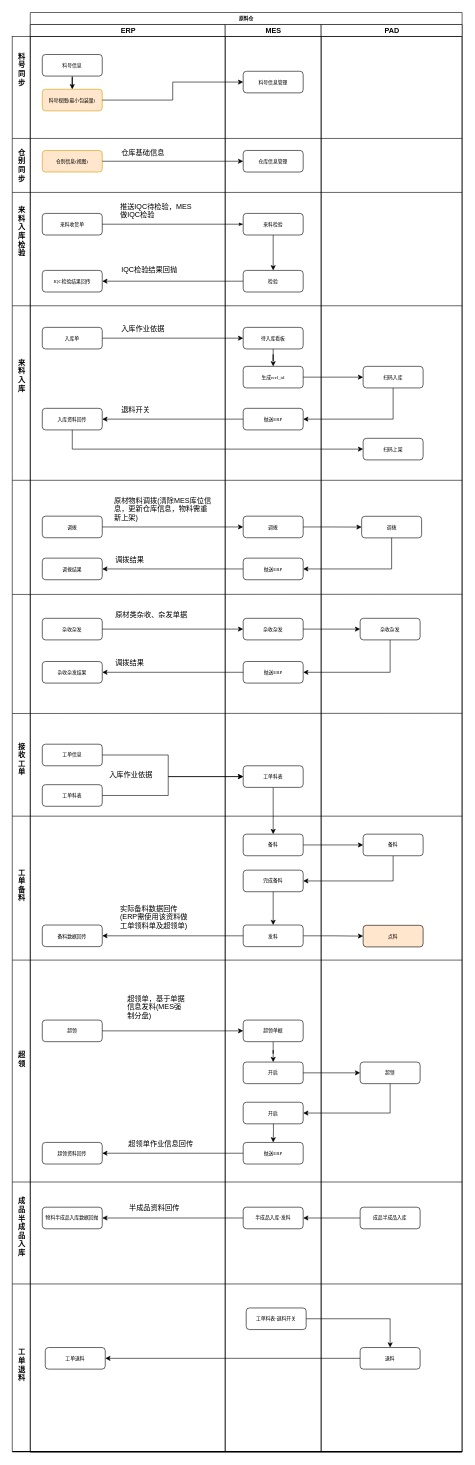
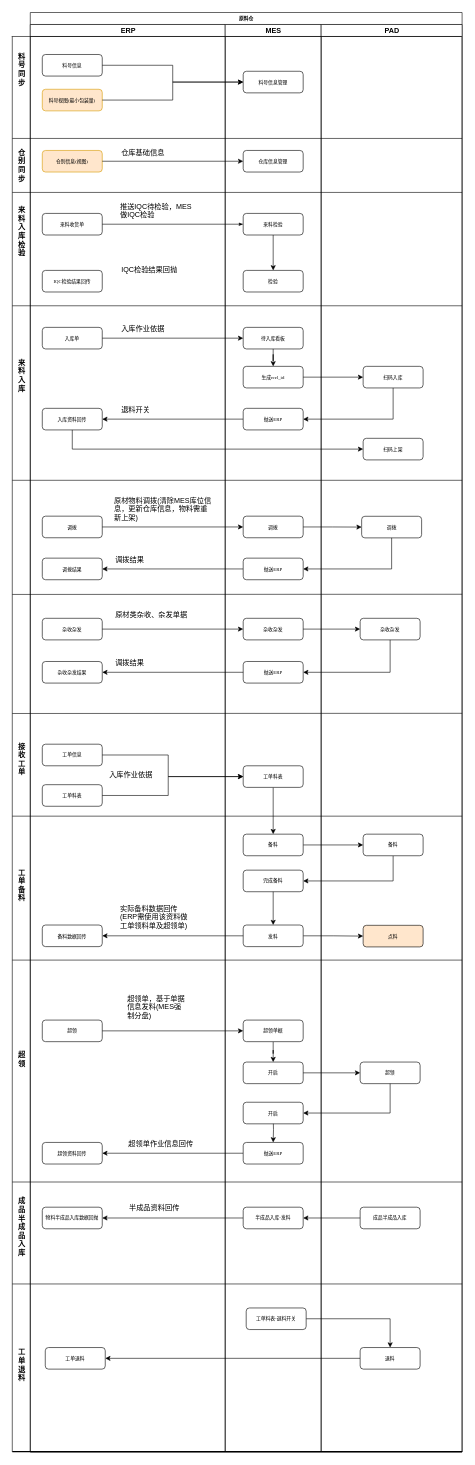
edge "料号信息" -> "料号视图(最小包装量)": now "料号信息" -> "料号信息管理"
edge "检验" -> "IQC检验结果回传": removed
